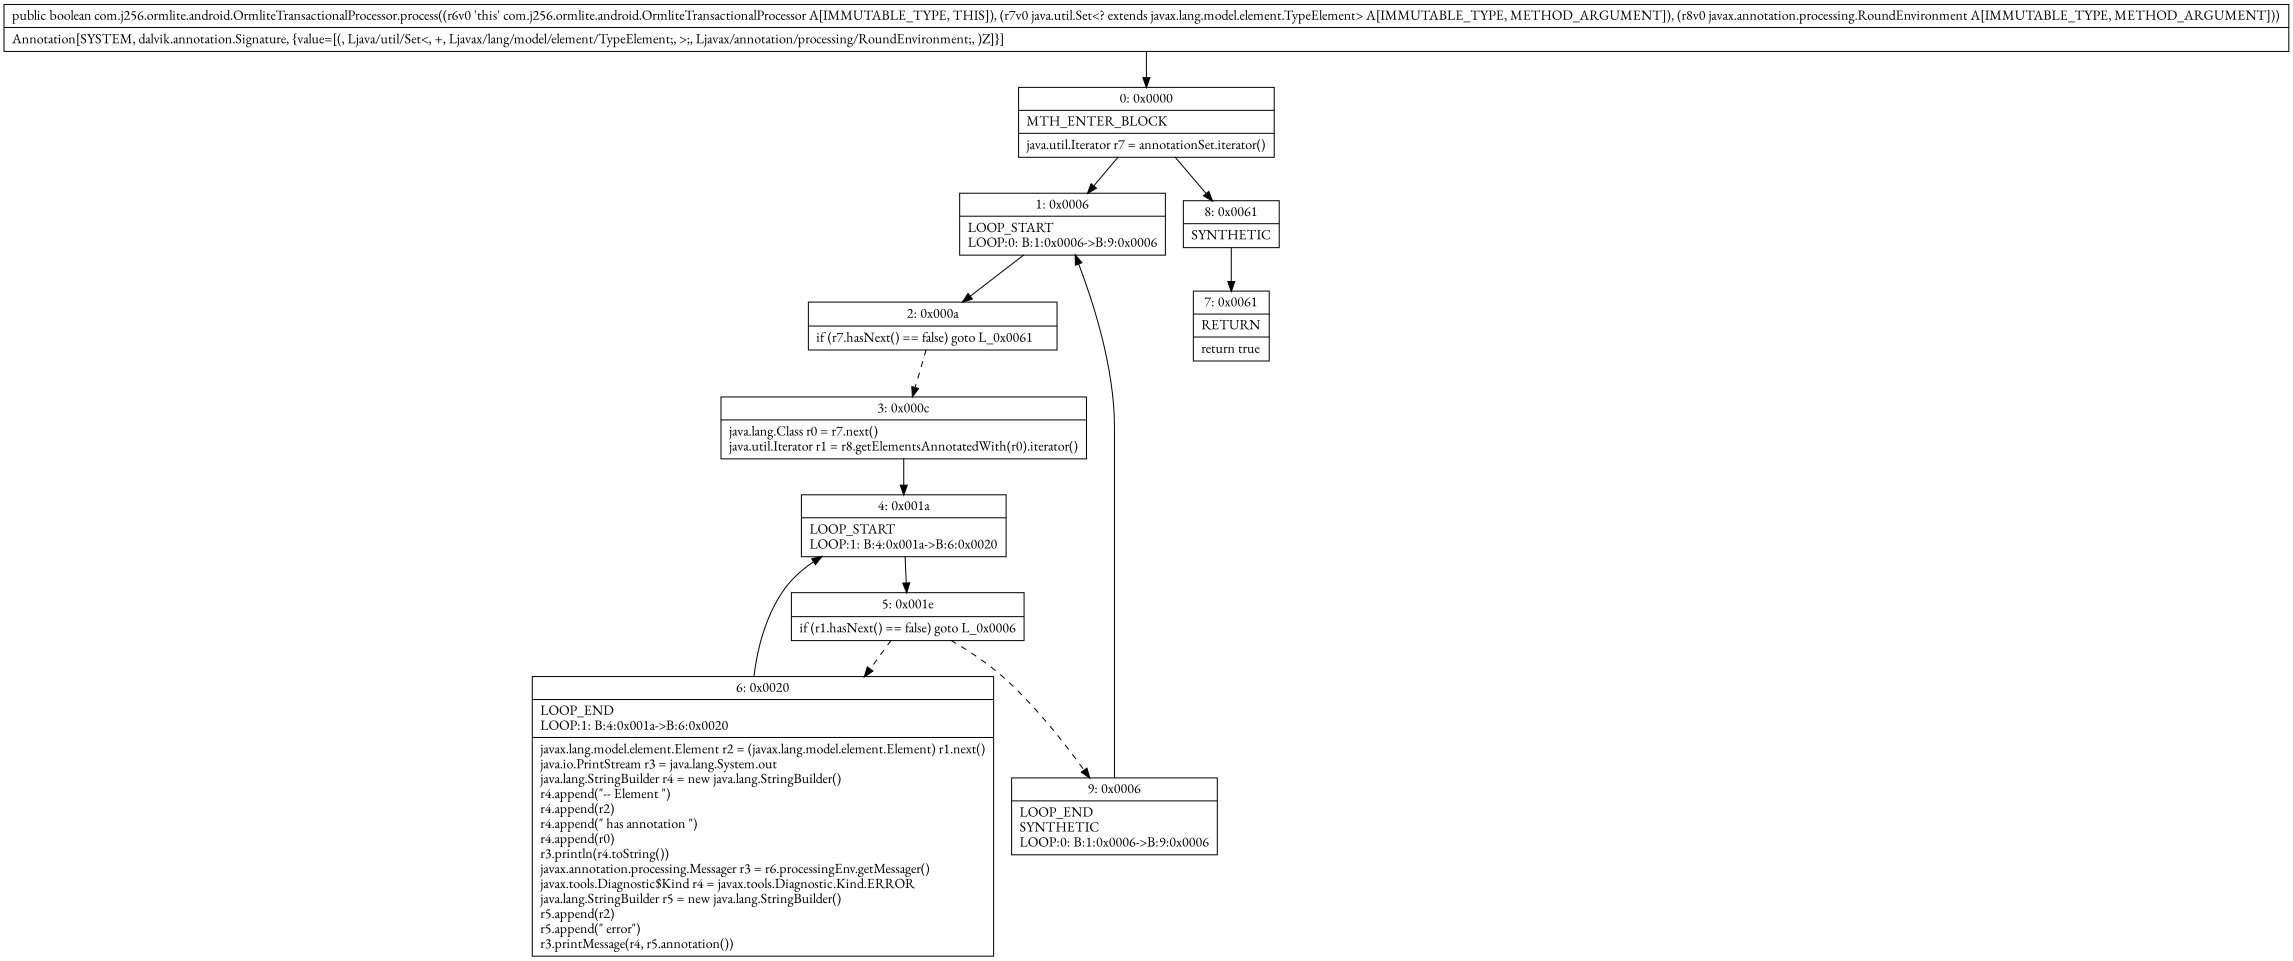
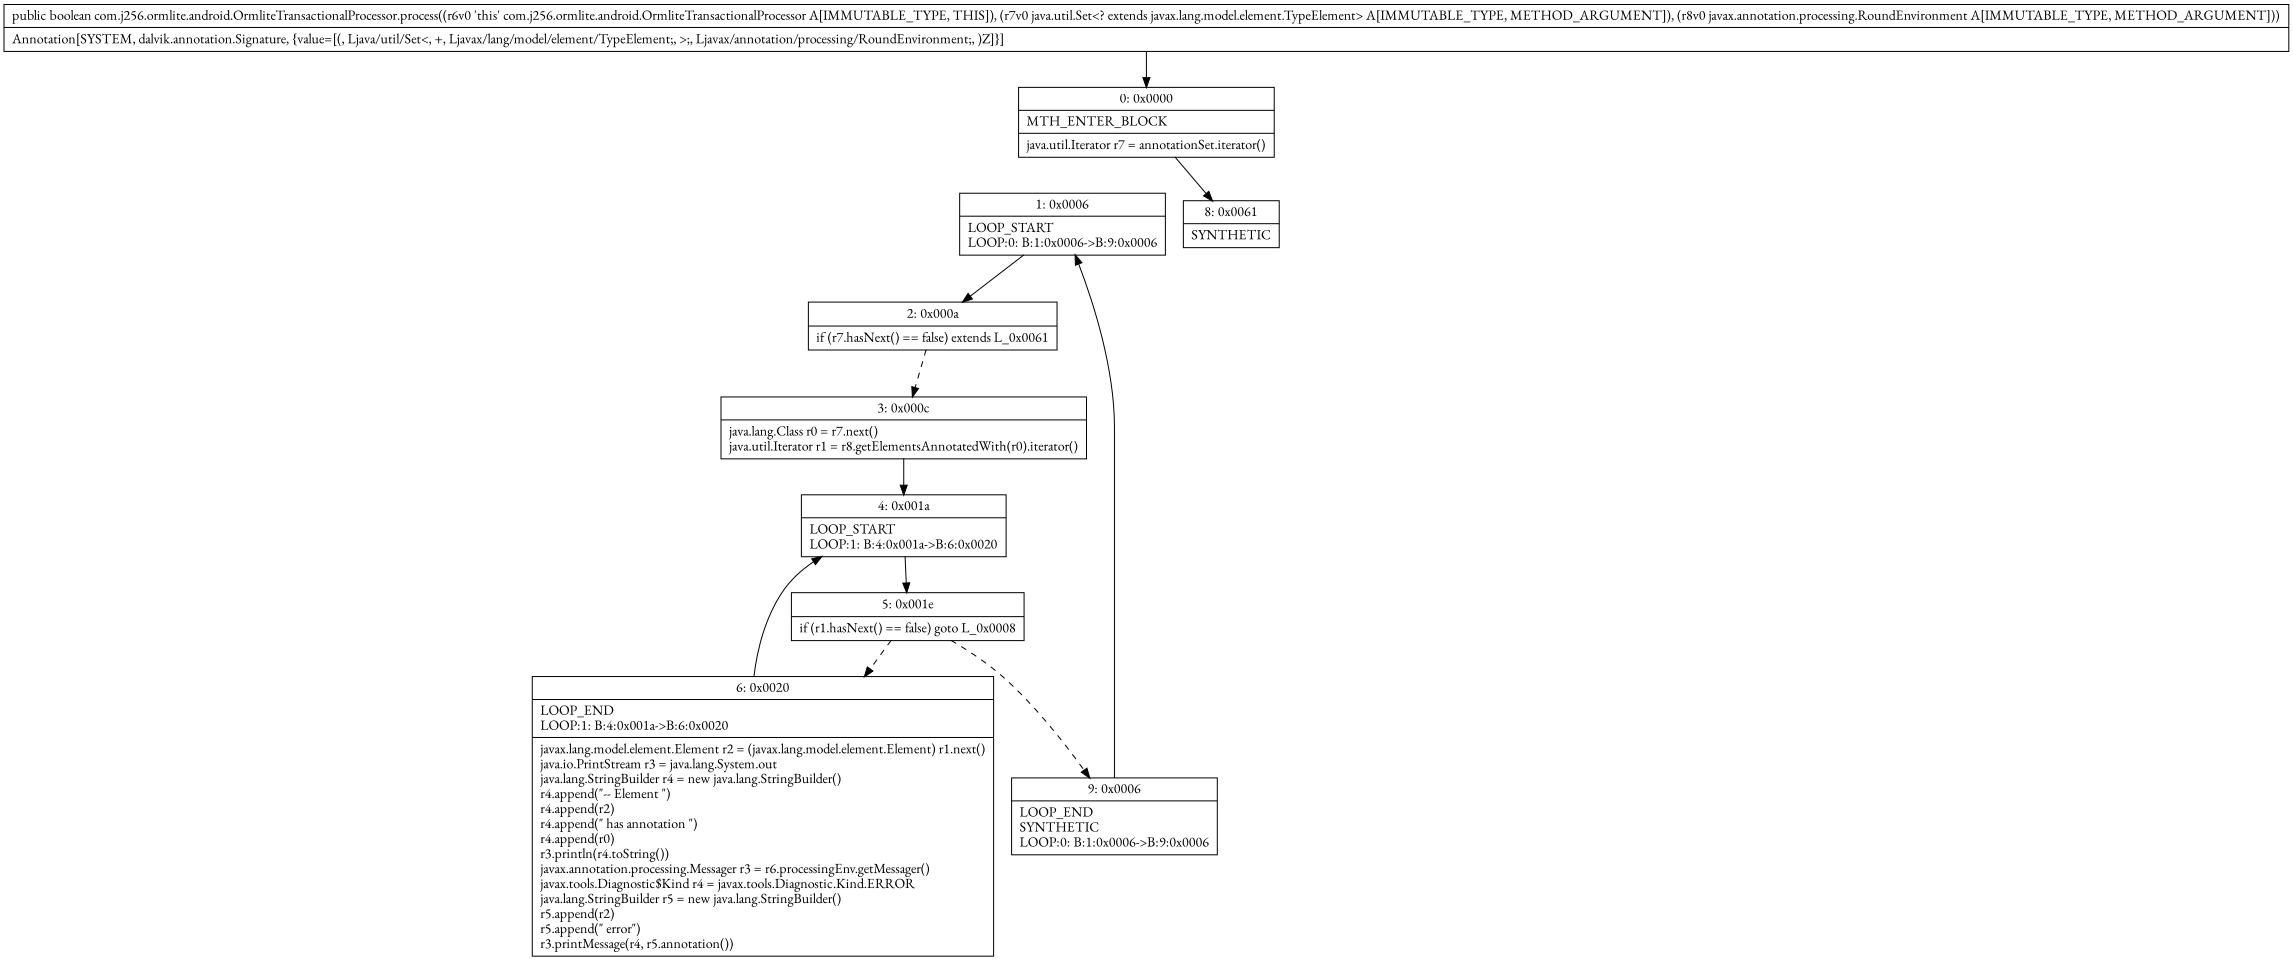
edge "0: 0x0000" -> "1: 0x0006": removed
node "7: 0x0061": removed
node "2: 0x000a": text "if (r7.hasNext() == false) goto L_0x0061" -> "if (r7.hasNext() == false) extends L_0x0061"
node "5: 0x001e": text "if (r1.hasNext() == false) goto L_0x0006" -> "if (r1.hasNext() == false) goto L_0x0008"
